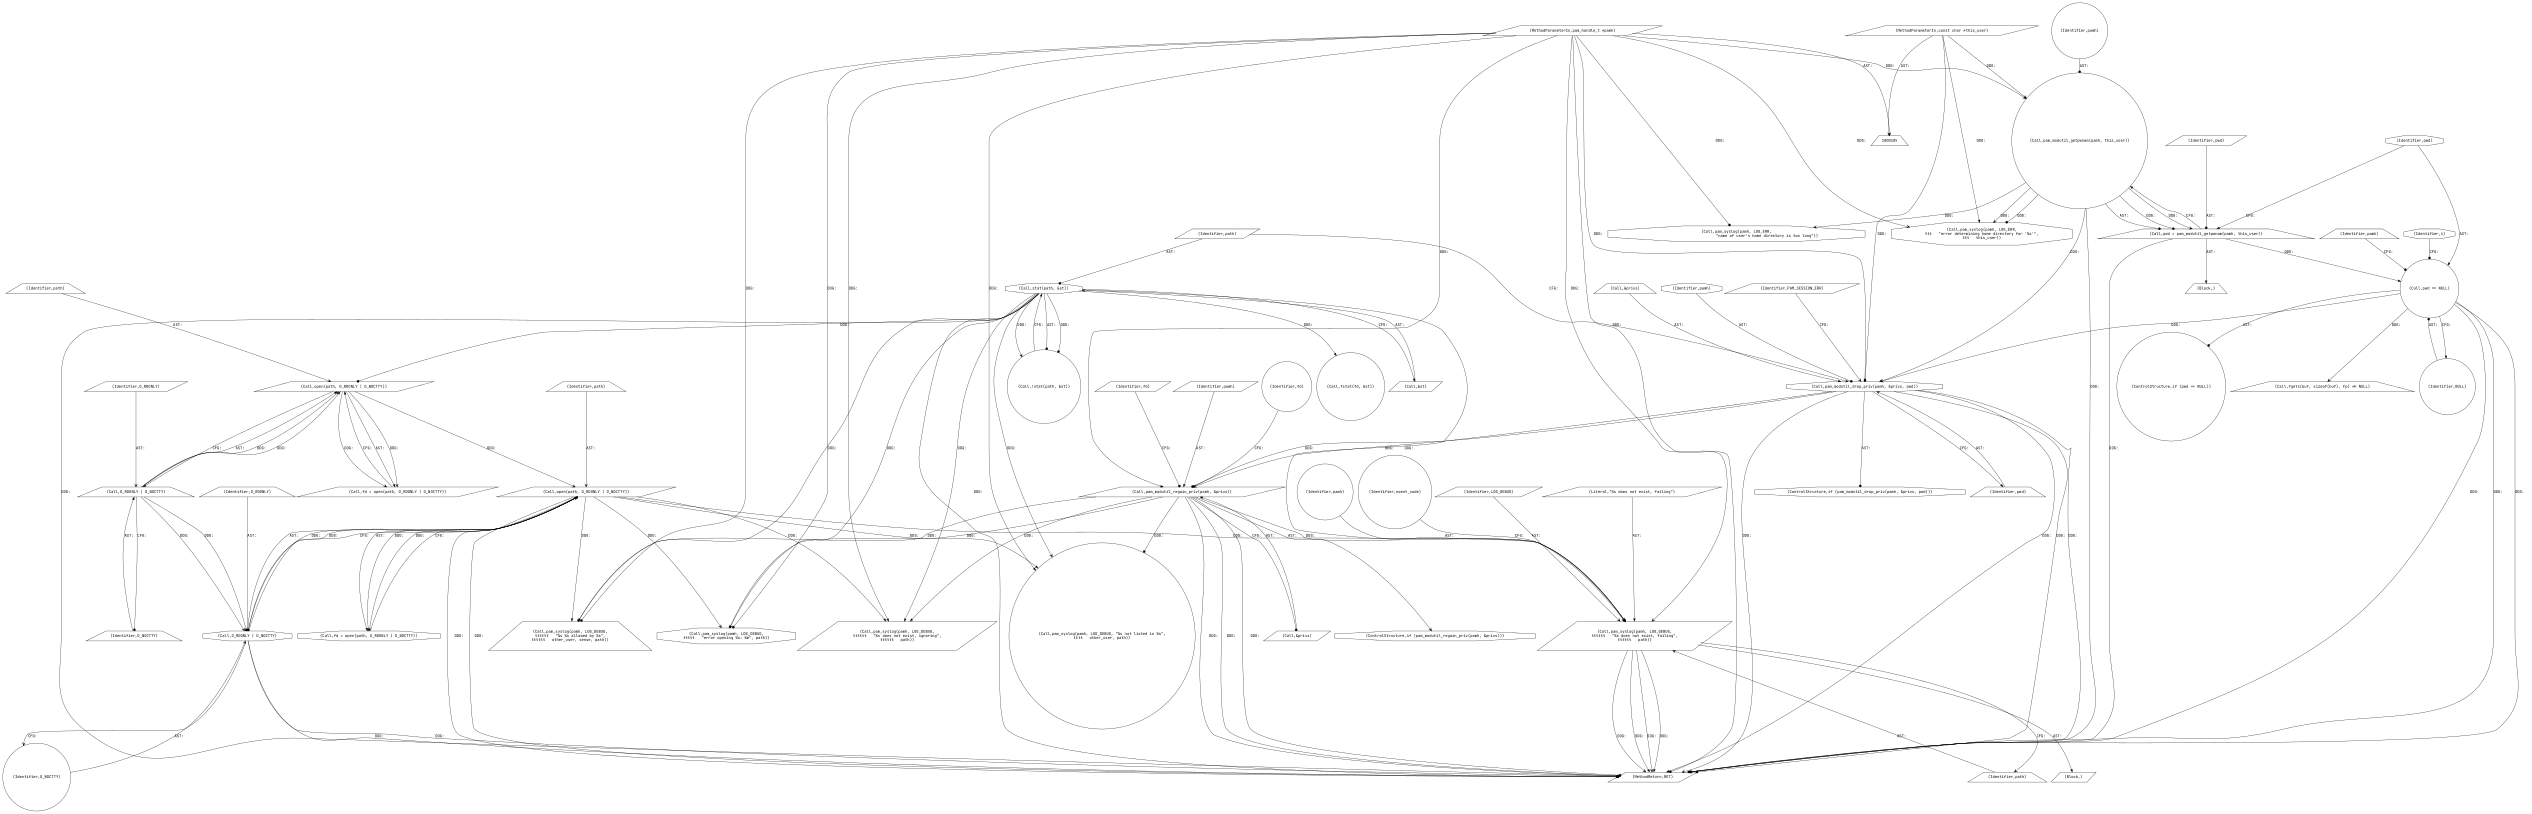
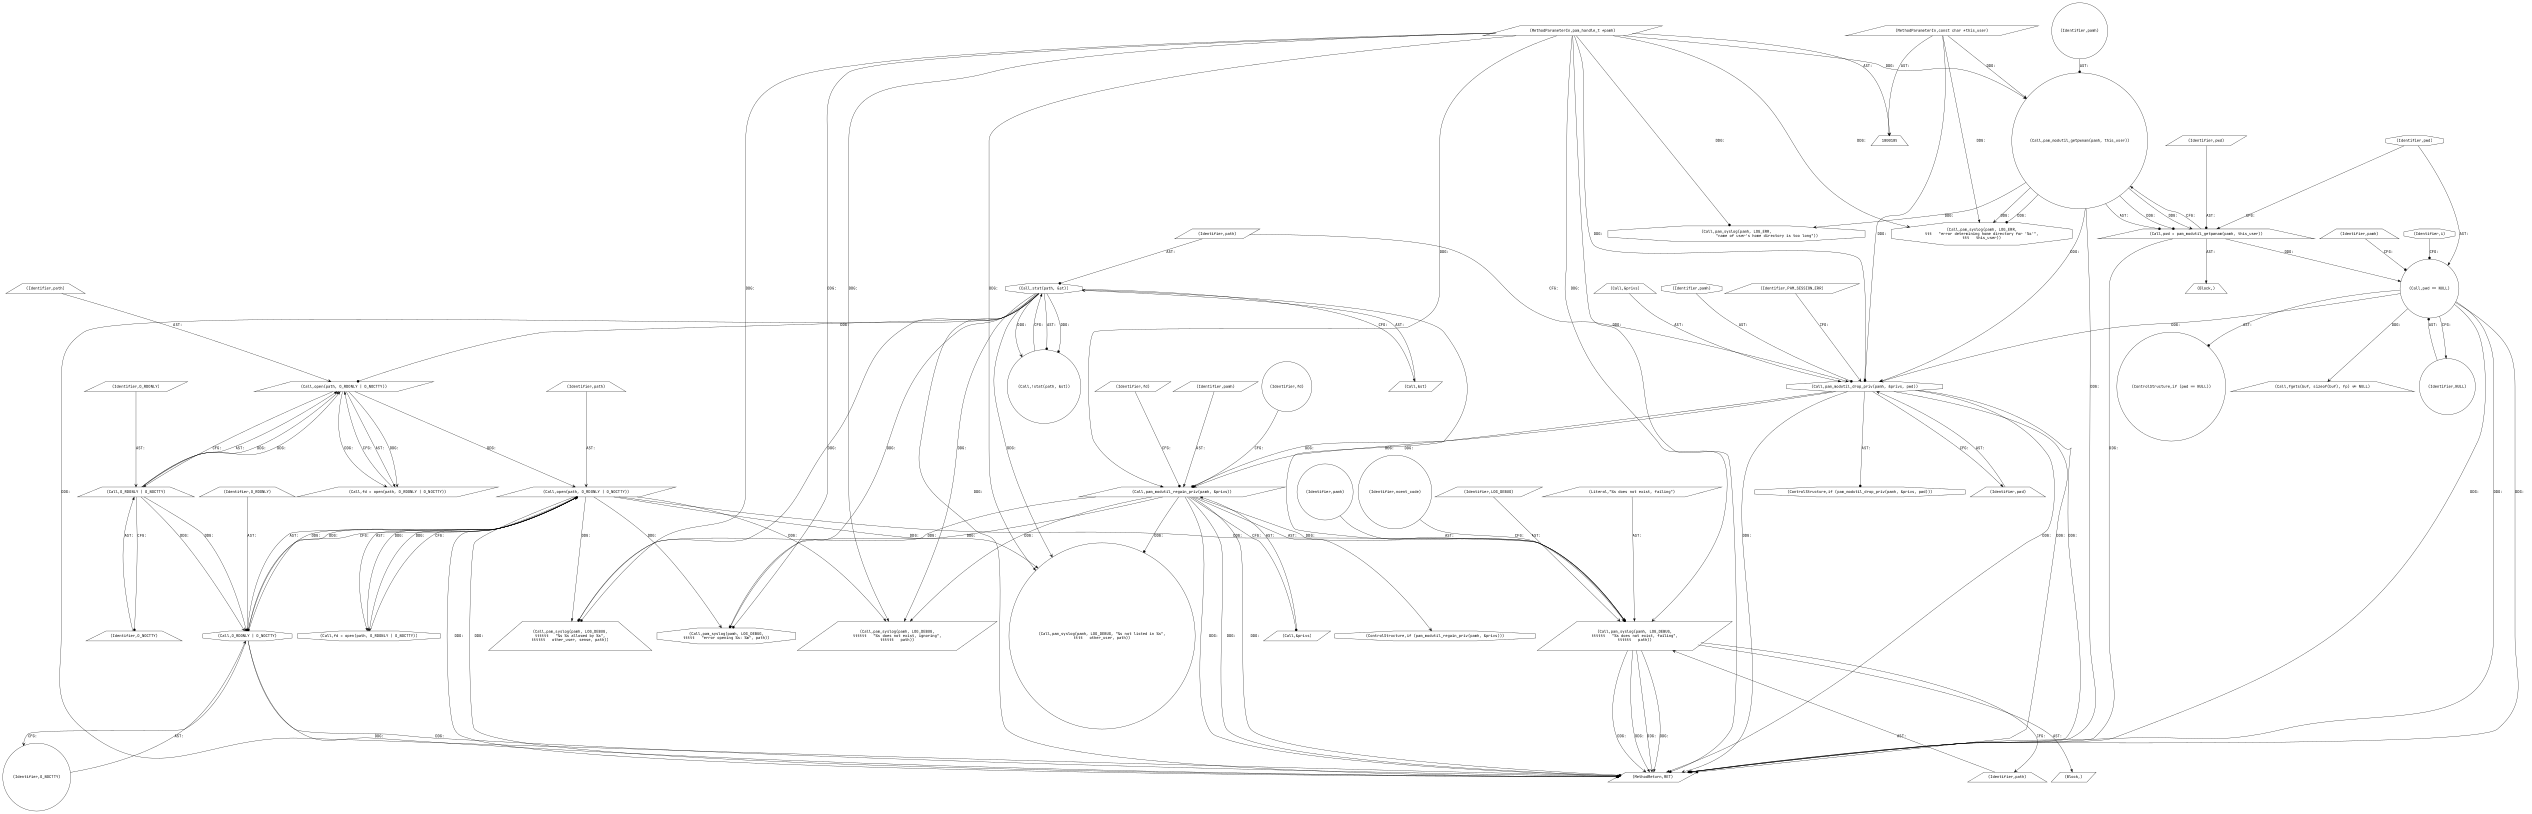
node "(Call,fstat(fd, &st))": removed
